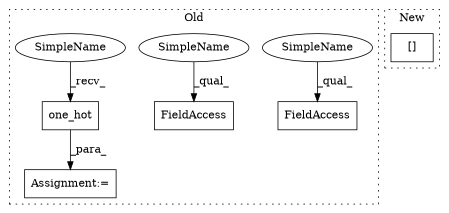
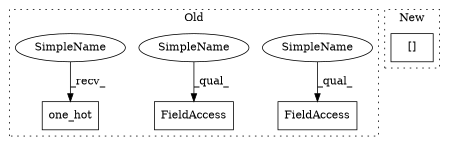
node "Assignment:=": removed
